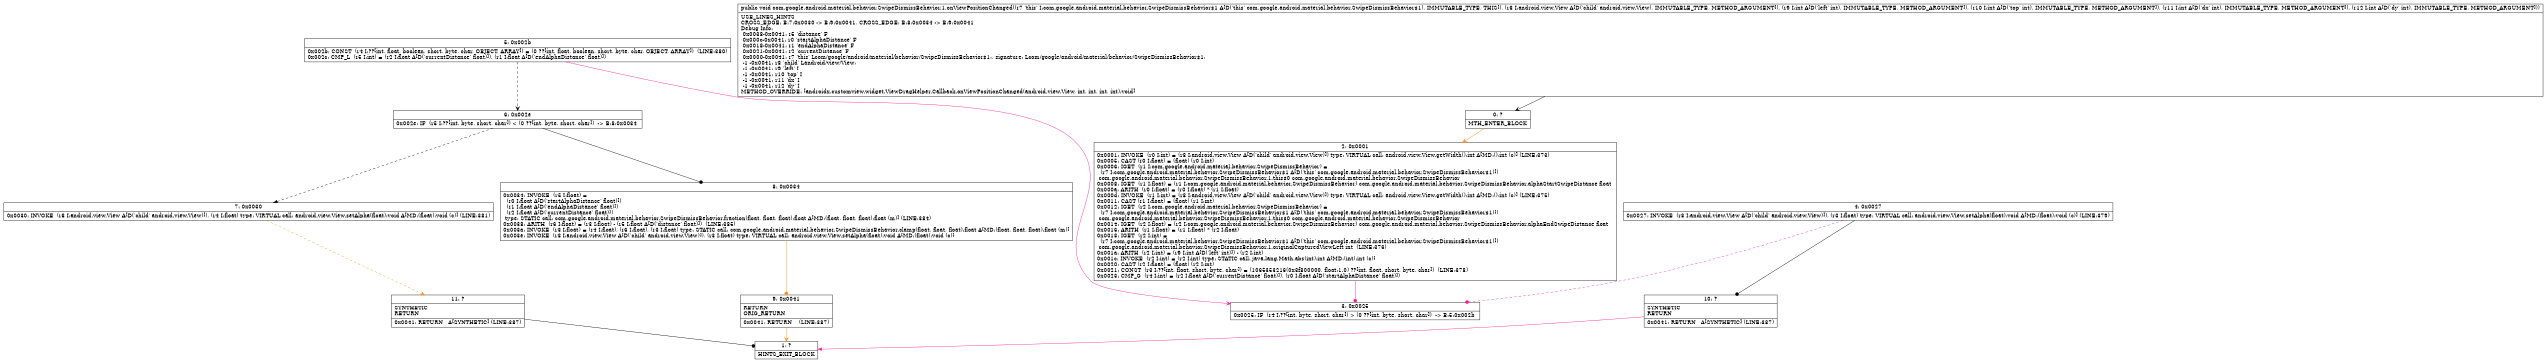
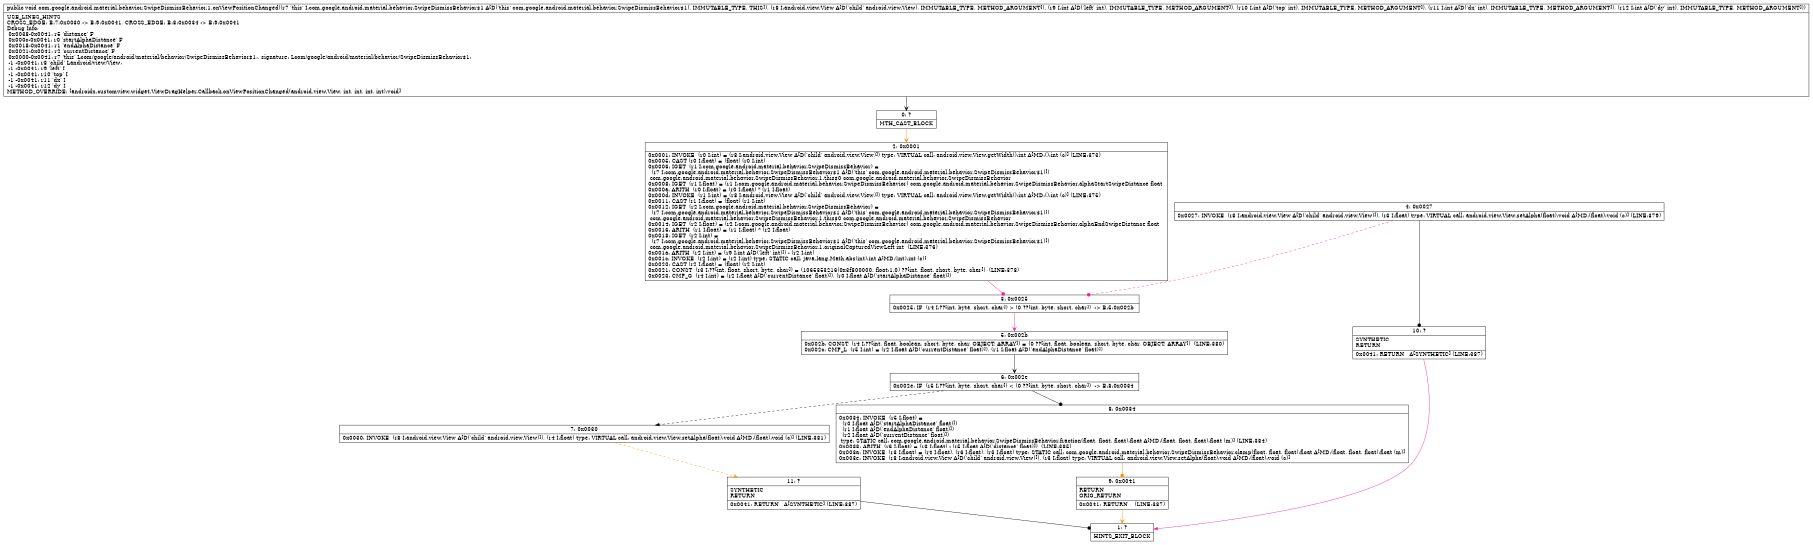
edge "5: 0x002b" -> "6: 0x002e": style dashed -> solid
edge "5: 0x002b" -> "3: 0x0025": reversed
node "0: ?": text "MTH_ENTER_BLOCK" -> "MTH_CAST_BLOCK"
